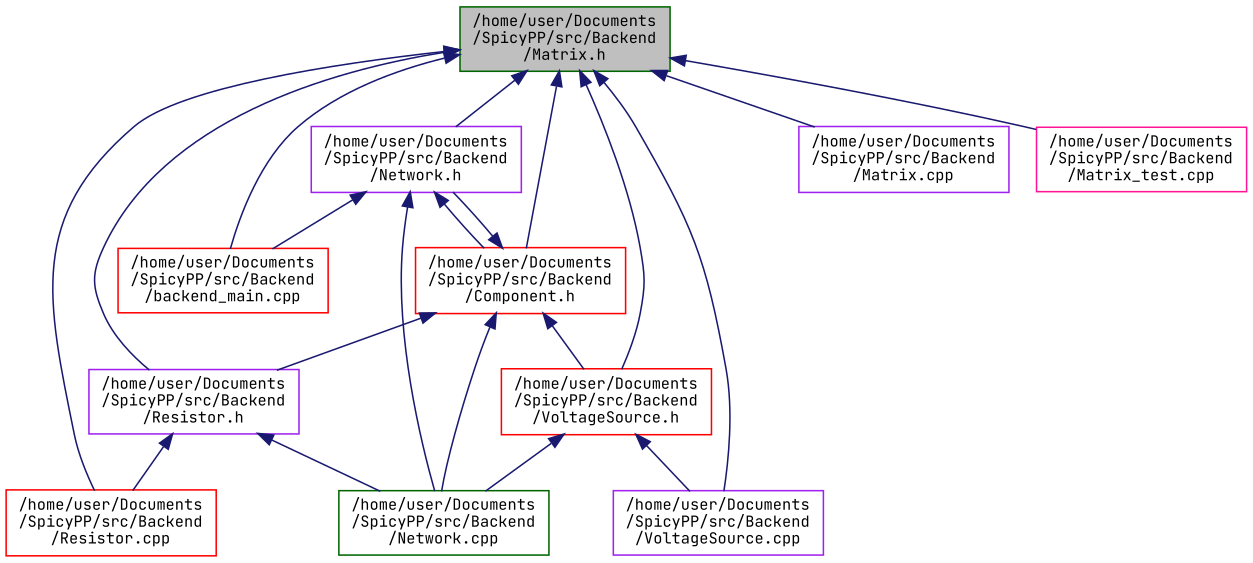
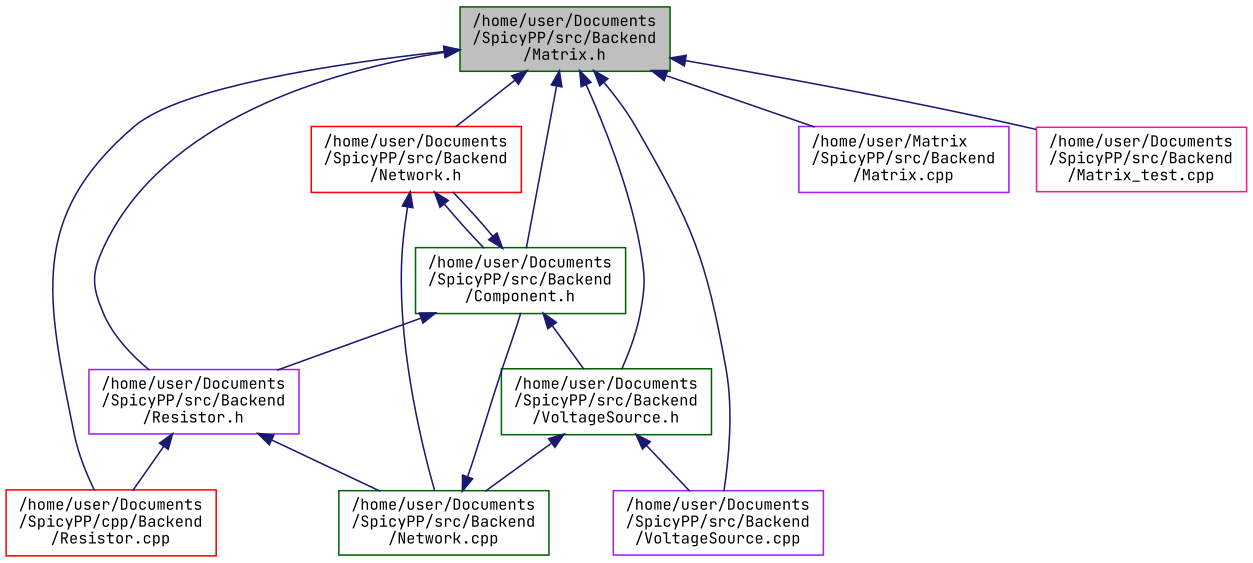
node "/home/user/Documents /SpicyPP/src/Backend /Network.h": color purple -> red
node "/home/user/Documents /SpicyPP/src/Backend /Matrix.cpp": label "/home/user/Documents /SpicyPP/src/Backend /Matrix.cpp" -> "/home/user/Matrix /SpicyPP/src/Backend /Matrix.cpp"
node "/home/user/Documents /SpicyPP/src/Backend /backend_main.cpp": removed
node "/home/user/Documents /SpicyPP/src/Backend /Component.h": color red -> darkgreen
node "/home/user/Documents /SpicyPP/src/Backend /VoltageSource.h": color red -> darkgreen
edge "/home/user/Documents /SpicyPP/src/Backend /Network.cpp" -> "/home/user/Documents /SpicyPP/src/Backend /Component.h": reversed
node "/home/user/Documents /SpicyPP/src/Backend /Resistor.cpp": label "/home/user/Documents /SpicyPP/src/Backend /Resistor.cpp" -> "/home/user/Documents /SpicyPP/cpp/Backend /Resistor.cpp"
